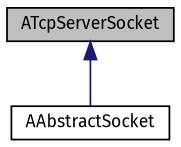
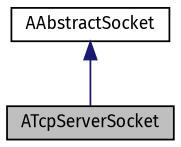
edge "AAbstractSocket" -> "ATcpServerSocket": reversed
